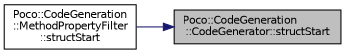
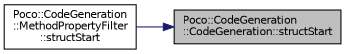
node "Poco::CodeGeneration ::CodeGenerator::structStart": label "Poco::CodeGeneration ::CodeGenerator::structStart" -> "Poco::CodeGeneration ::CodeGeneration::structStart"
